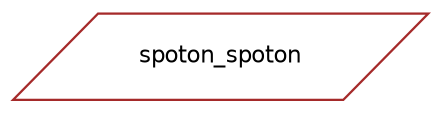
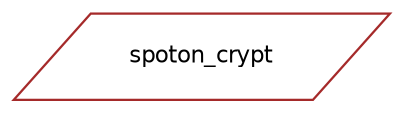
node "spoton_spoton": label "spoton_spoton" -> "spoton_crypt"
